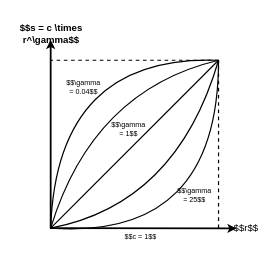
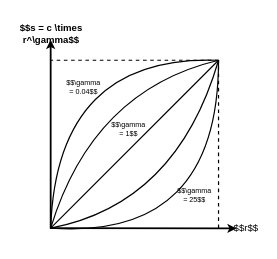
node "$$c = 1$$": removed
